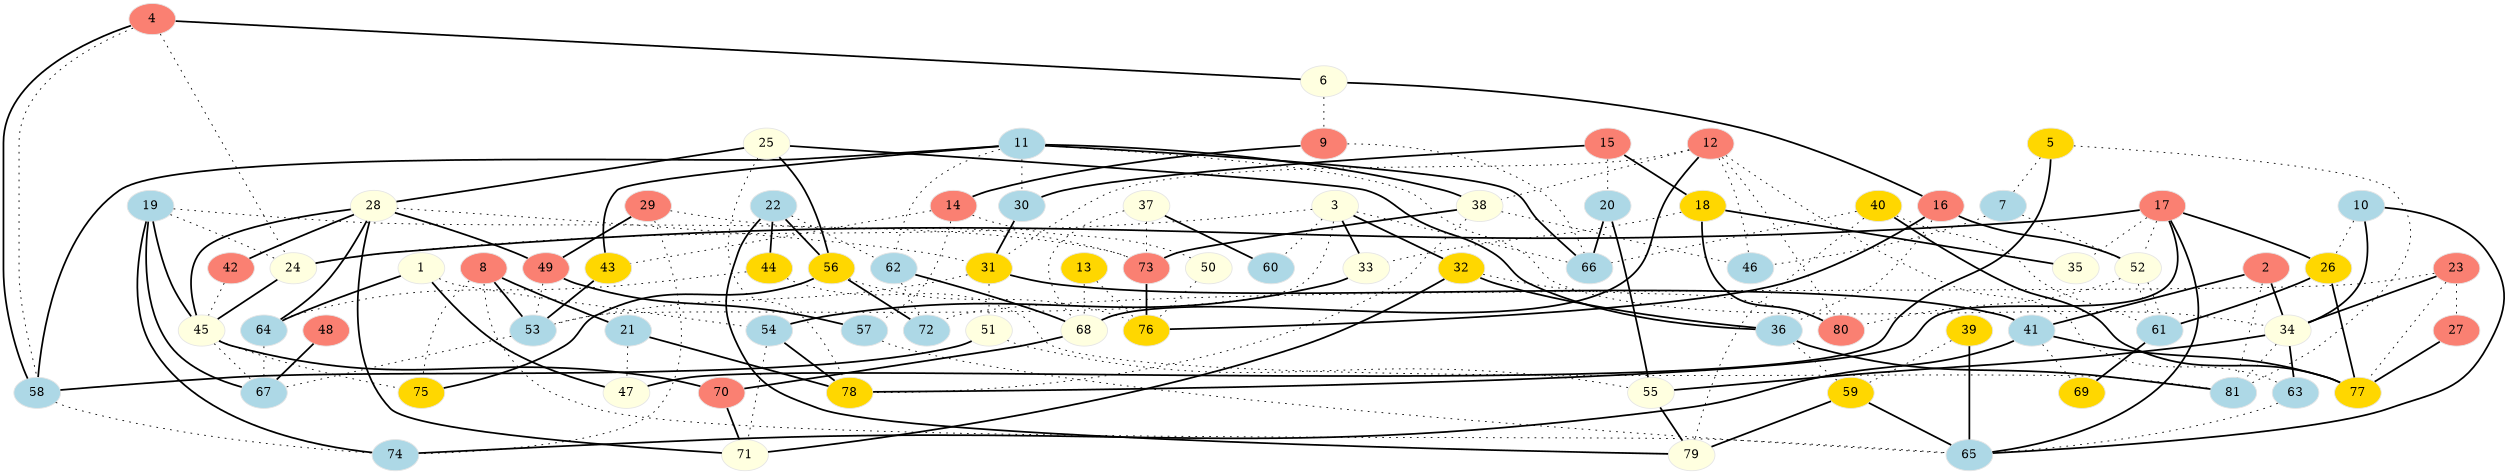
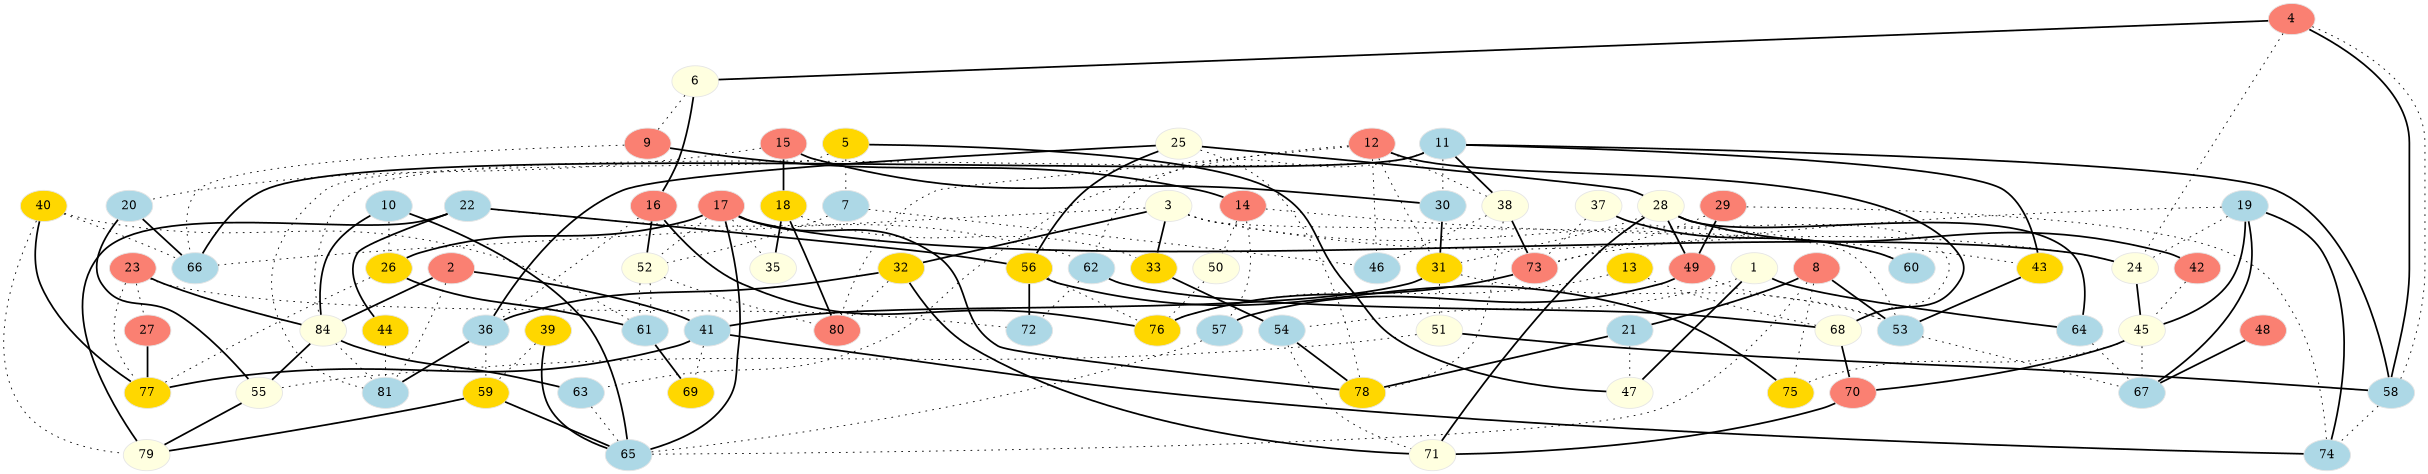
edge "28" -- "45": removed
node "33": fillcolor lightyellow -> gold
edge "44" -- "64": removed
node "34": label "34" -> "84"
edge "26" -- "77": style bold -> dotted
